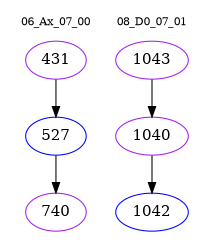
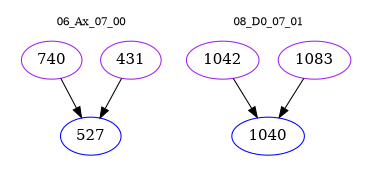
node "1043": label "1043" -> "1083"
node "1040": color purple -> blue
edge "527" -> "740": reversed
edge "1040" -> "1042": reversed
node "1042": color blue -> purple
